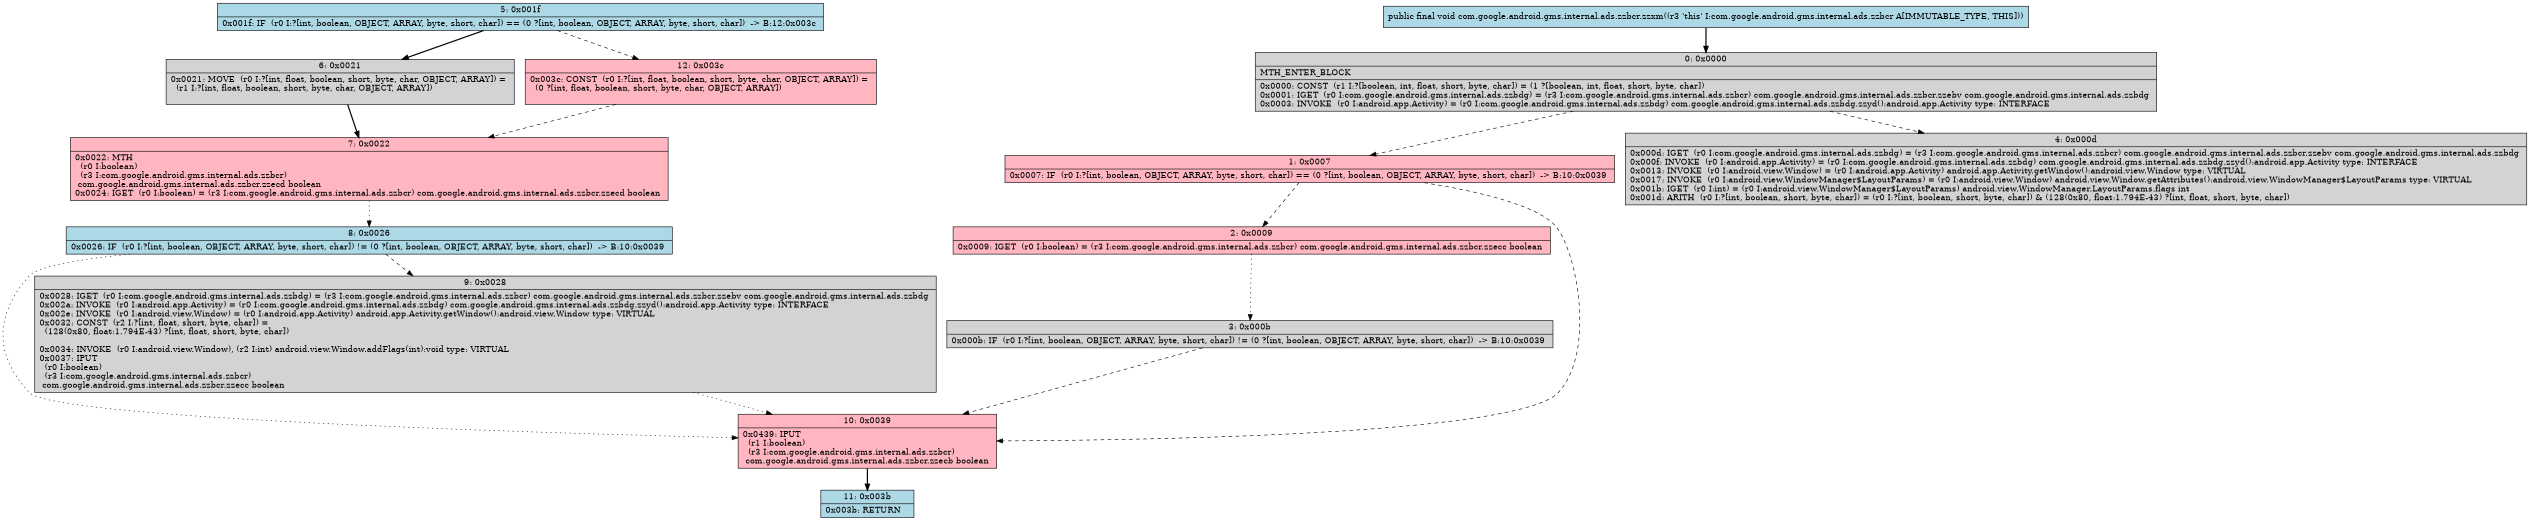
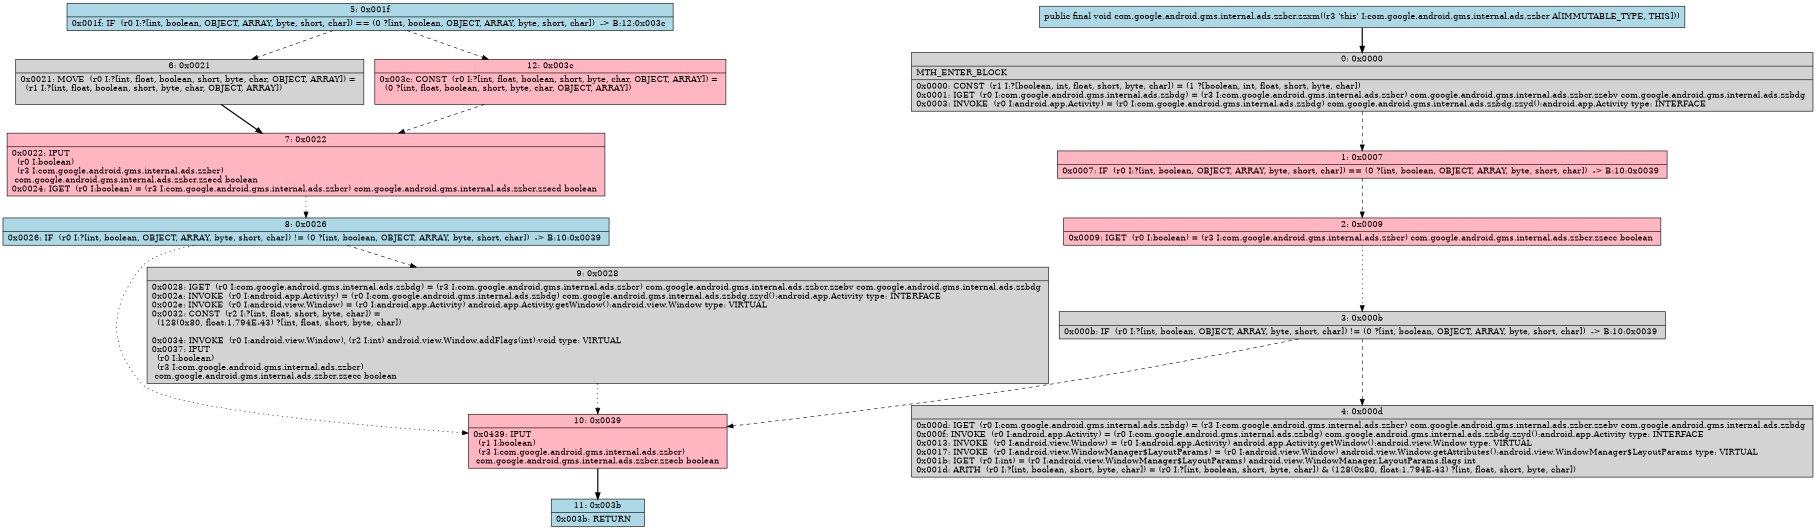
edge "5: 0x001f" -> "6: 0x0021": style bold -> dashed
edge "0: 0x0000" -> "4: 0x000d": now "3: 0x000b" -> "4: 0x000d"
node "7: 0x0022": text "0x0022: MTH" -> "0x0022: IPUT"
edge "1: 0x0007" -> "10: 0x0039": removed
